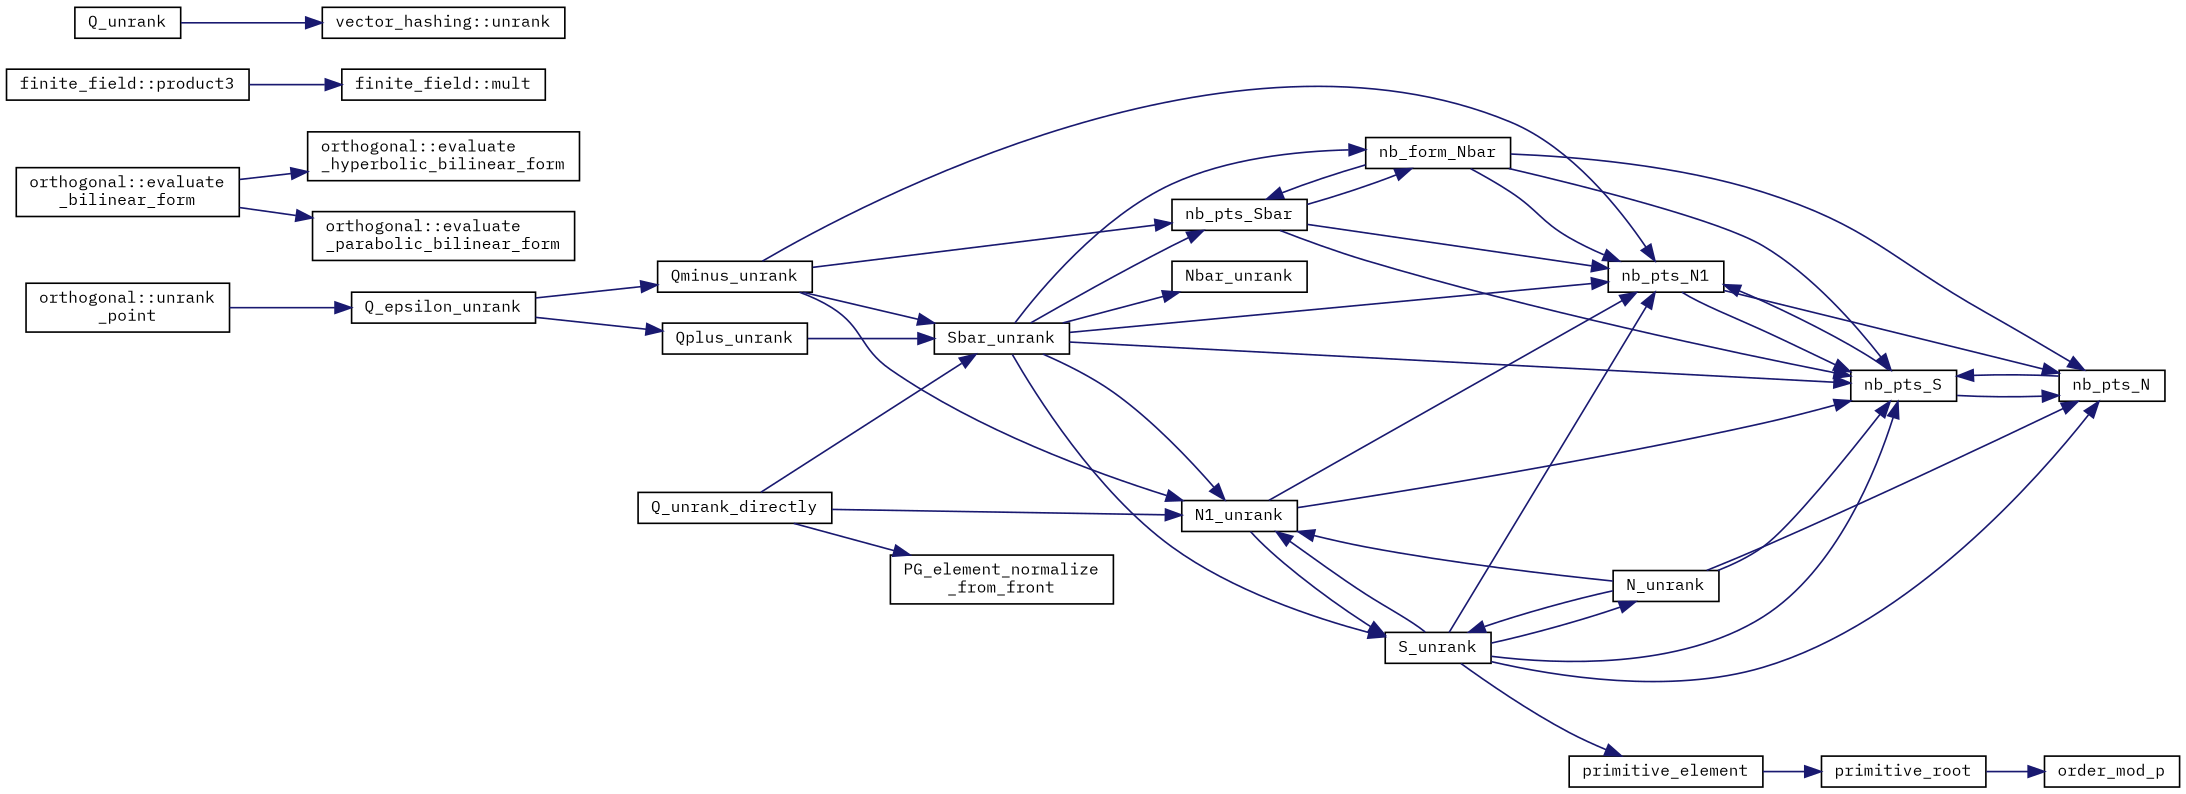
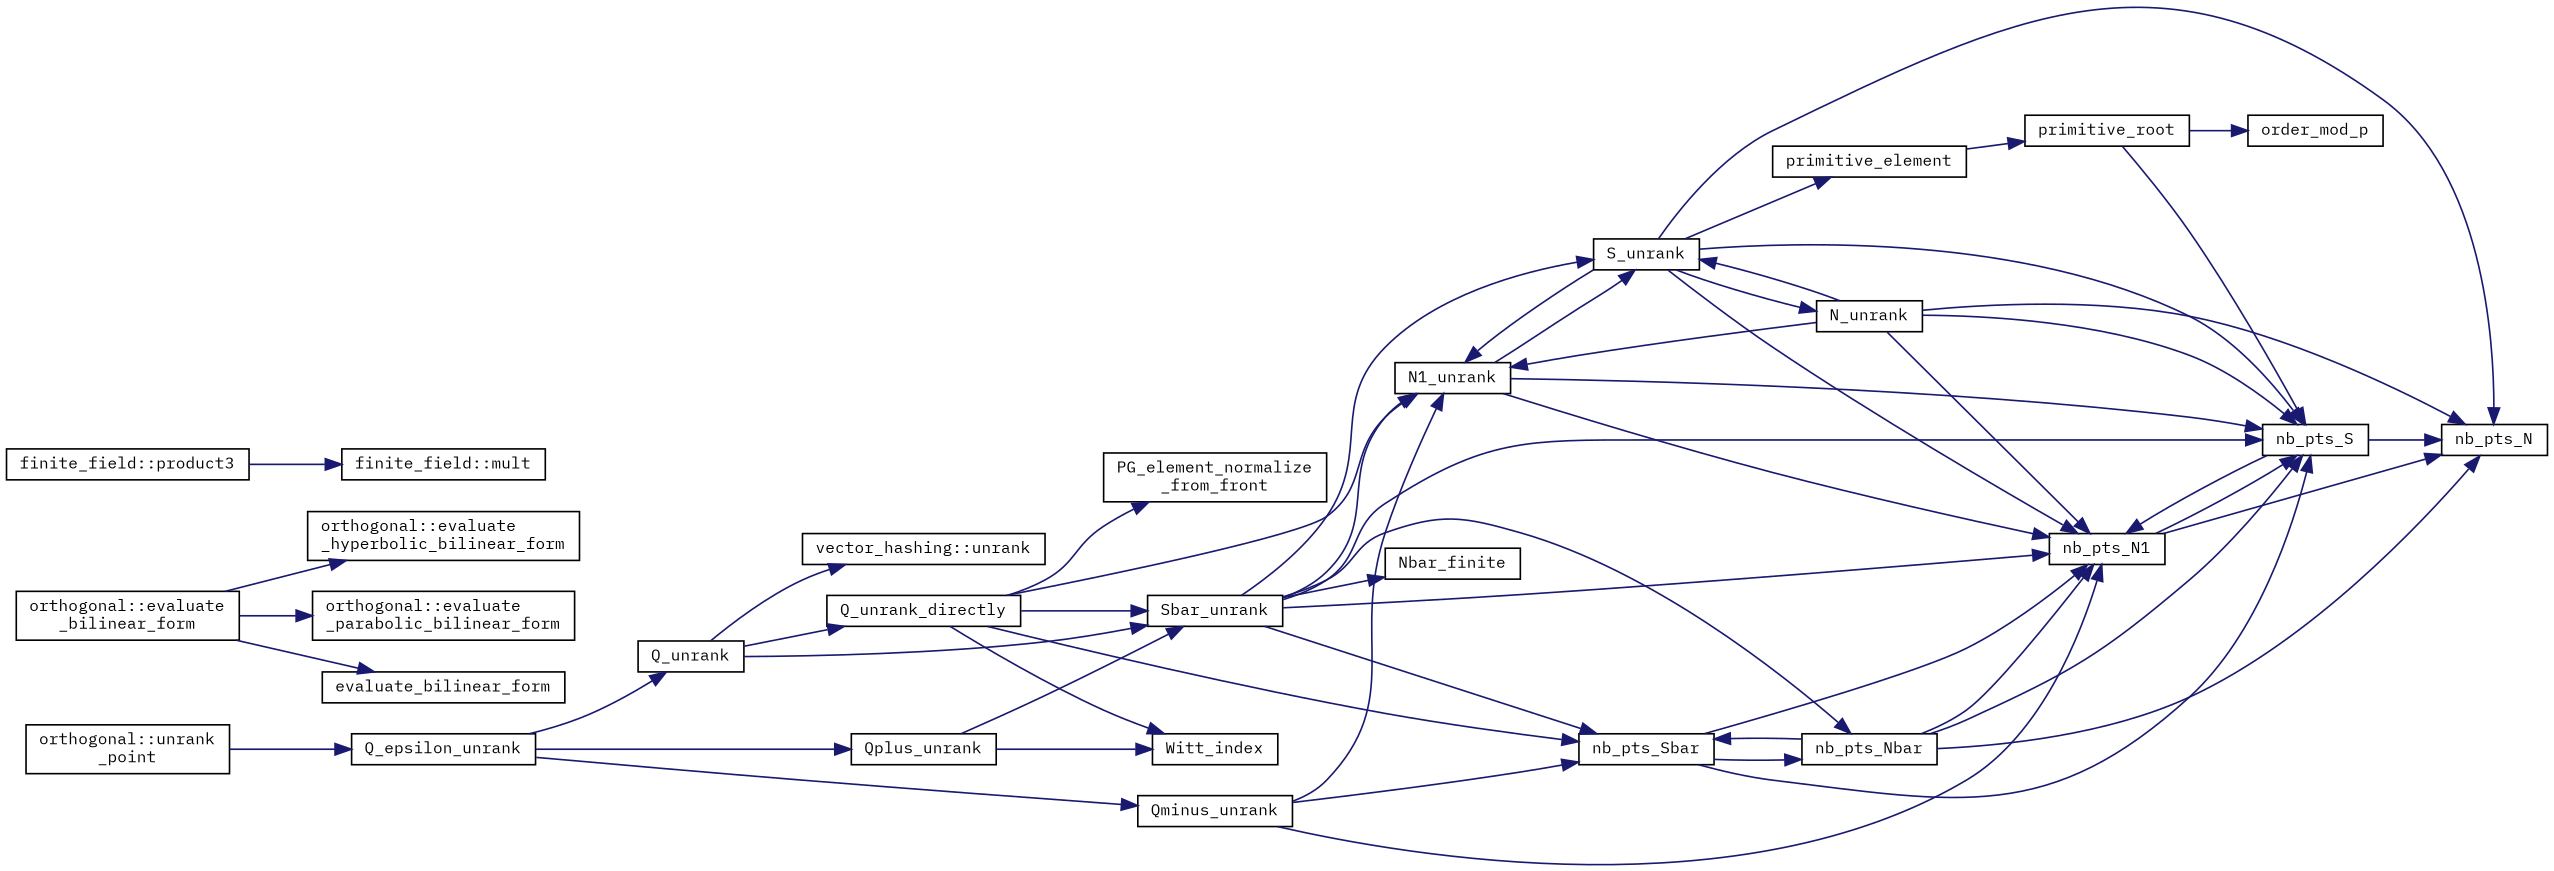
node "nb_form_Nbar": label "nb_form_Nbar" -> "nb_pts_Nbar"
node "Nbar_unrank": label "Nbar_unrank" -> "Nbar_finite"
edge "Qminus_unrank" -> "Sbar_unrank": now "Q_unrank" -> "Sbar_unrank"
edge "nb_pts_N" -> "nb_pts_S": now "primitive_root" -> "nb_pts_S"
edge "N_unrank" -> "nb_pts_N1": added
edge "Q_unrank" -> "Q_unrank_directly": added
node "evaluate_bilinear_form": added
edge "Q_unrank_directly" -> "nb_pts_Sbar": added
edge "Q_epsilon_unrank" -> "Q_unrank": added
node "Witt_index": added
